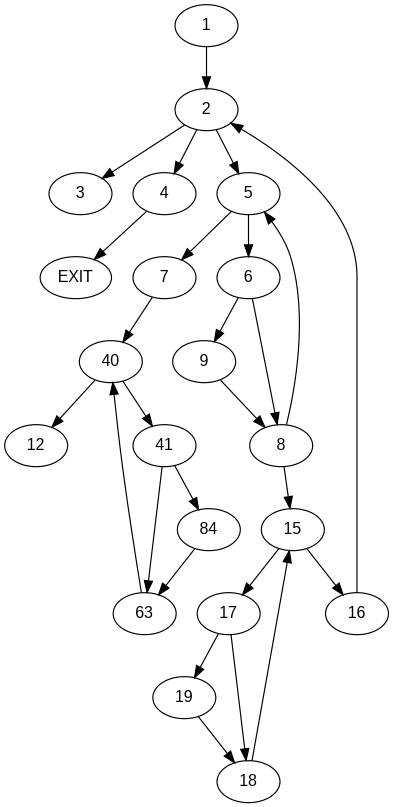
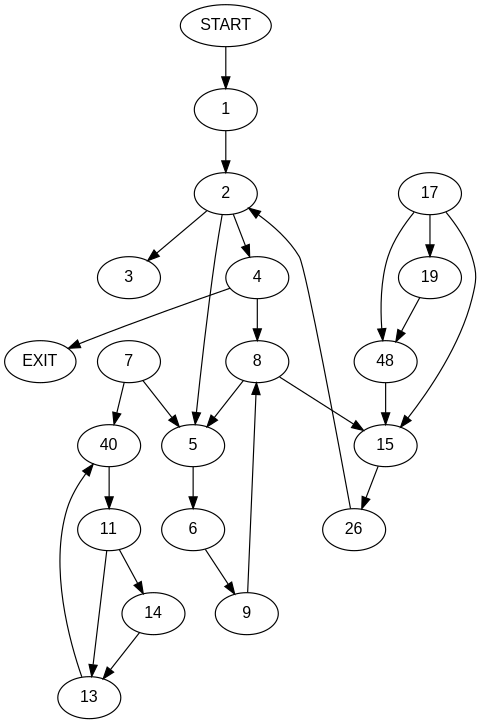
node "START": added
edge "5" -> "7": reversed
edge "6" -> "8": now "4" -> "8"
node "12": removed
node "41": label "41" -> "11"
node "84": label "84" -> "14"
edge "15" -> "17": reversed
node "63": label "63" -> "13"
node "16": label "16" -> "26"
node "18": label "18" -> "48"
